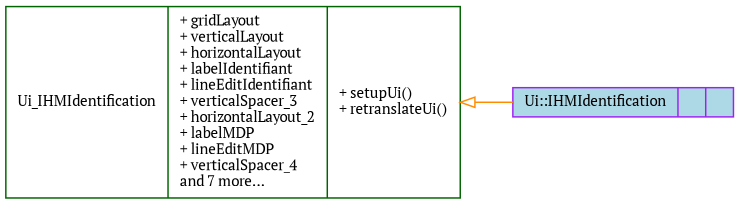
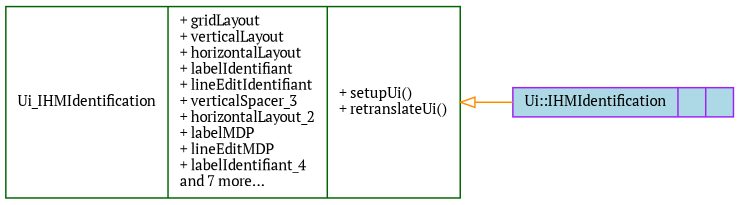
node "Ui_IHMIdentification": text "+ verticalSpacer_4" -> "+ labelIdentifiant_4"
